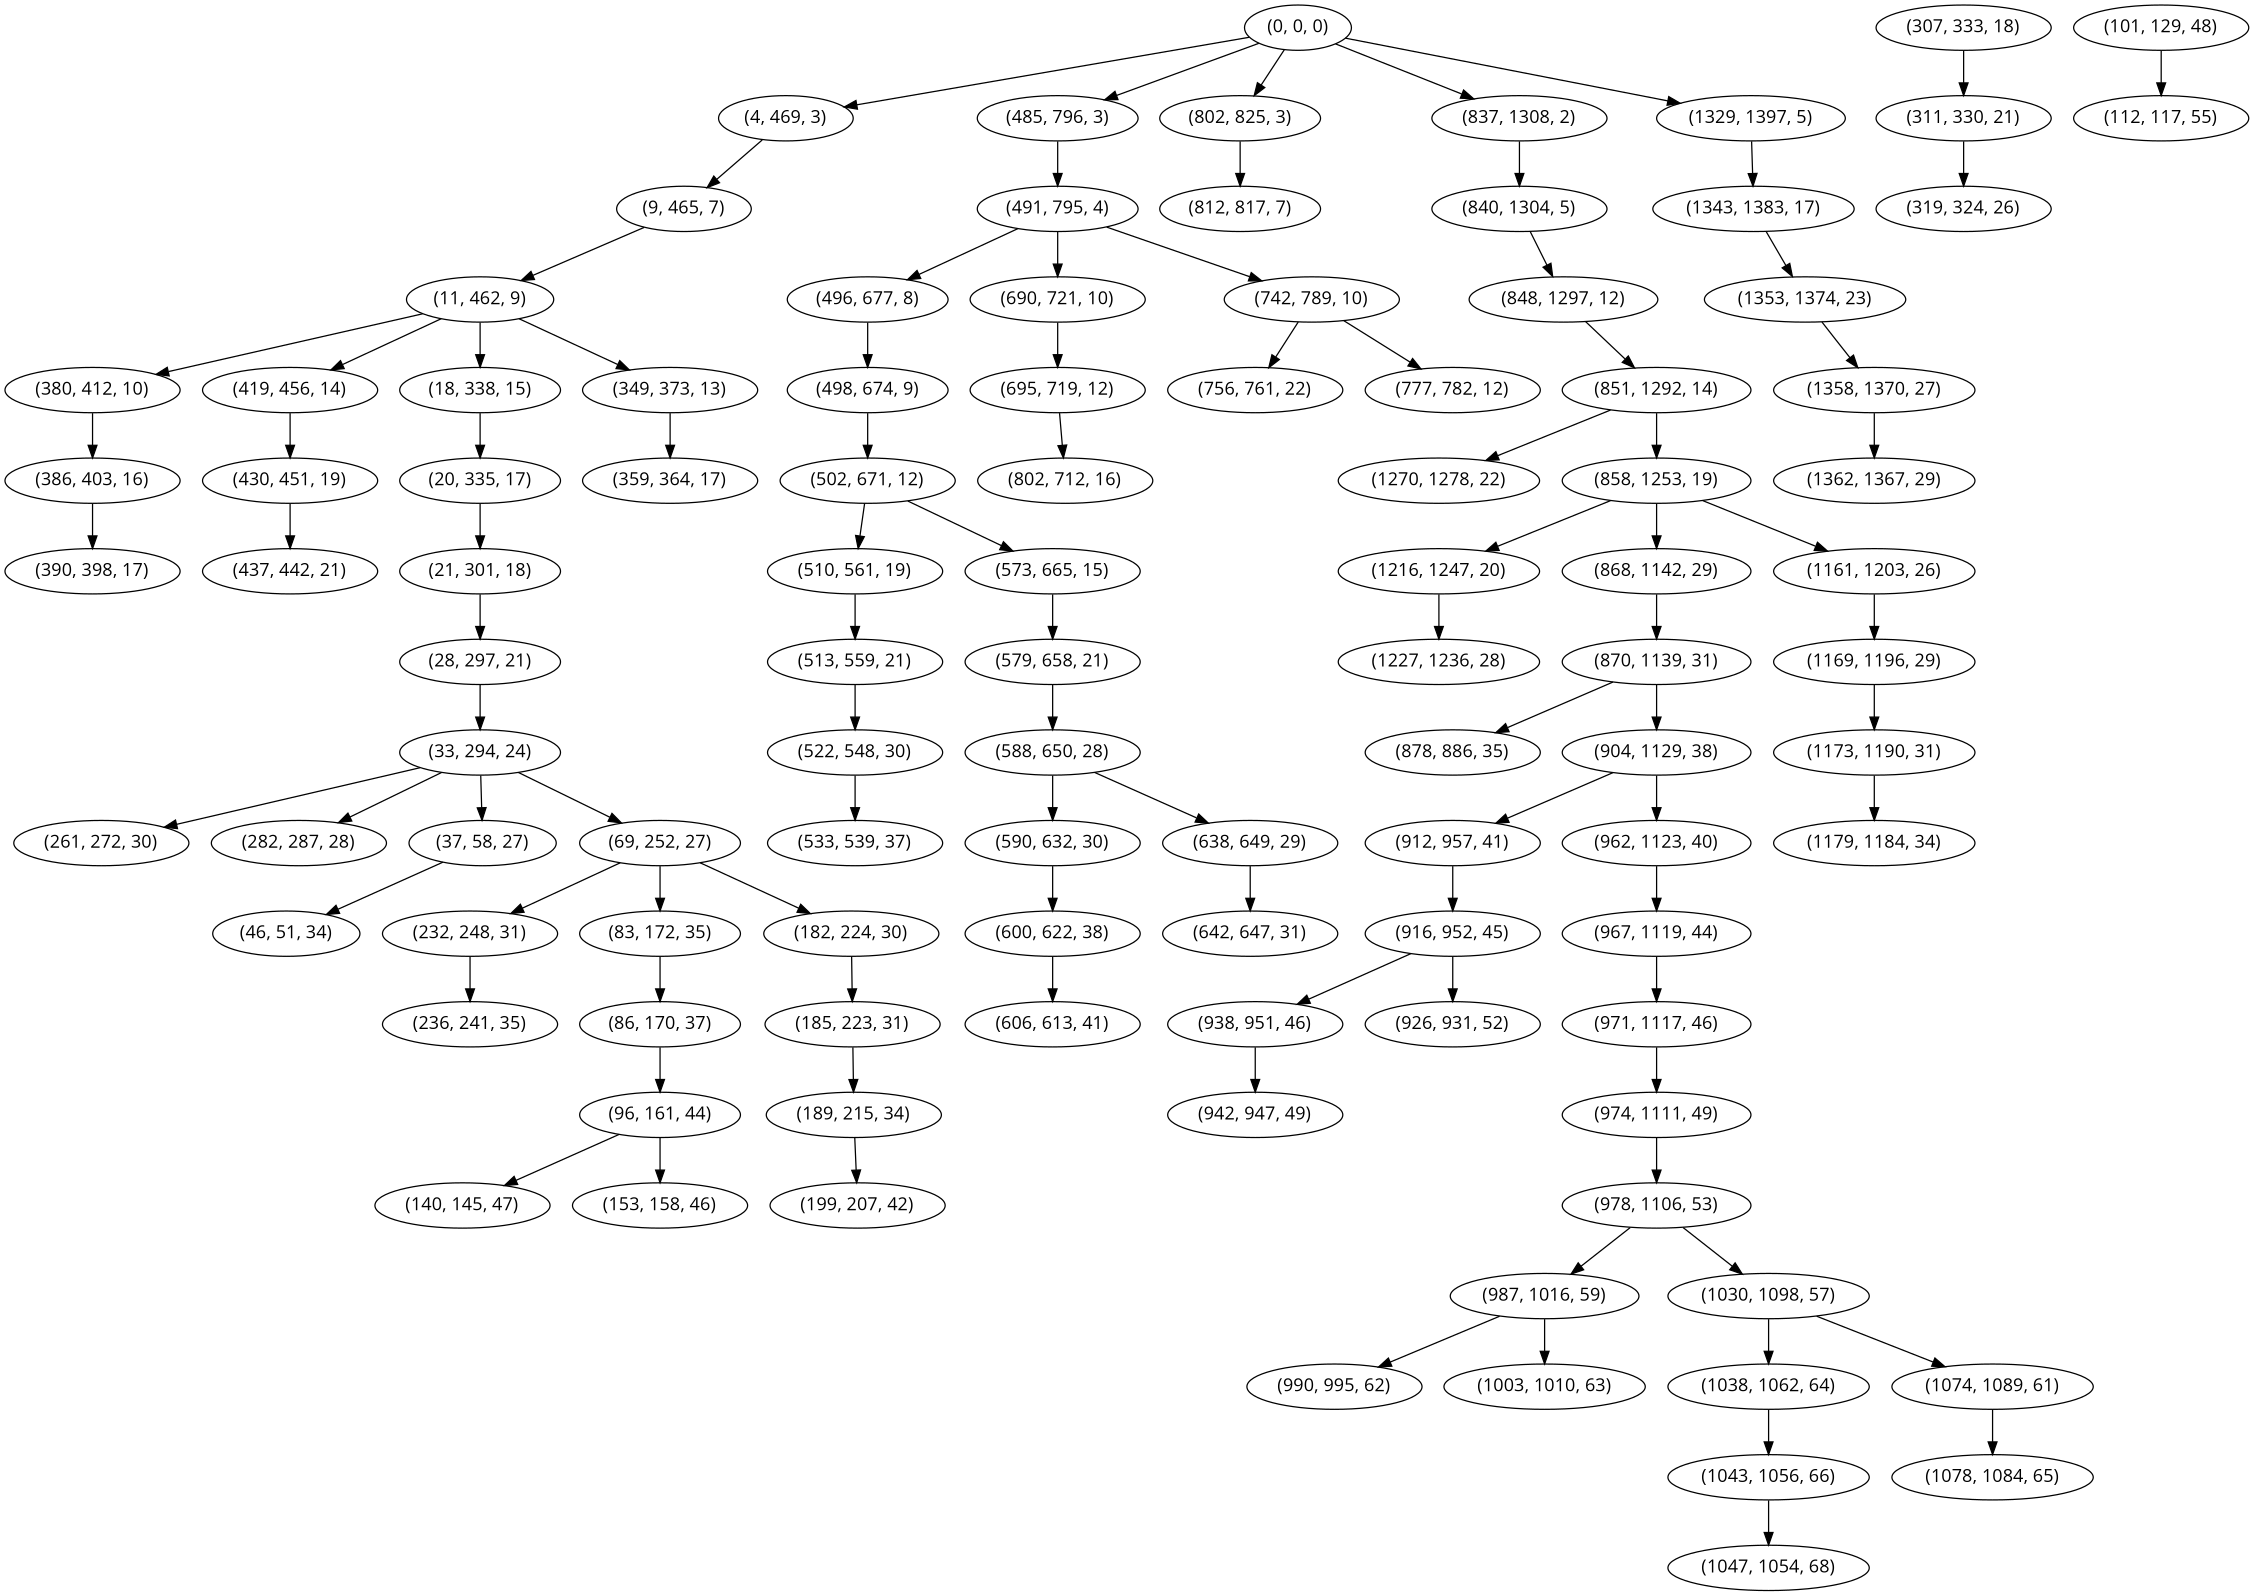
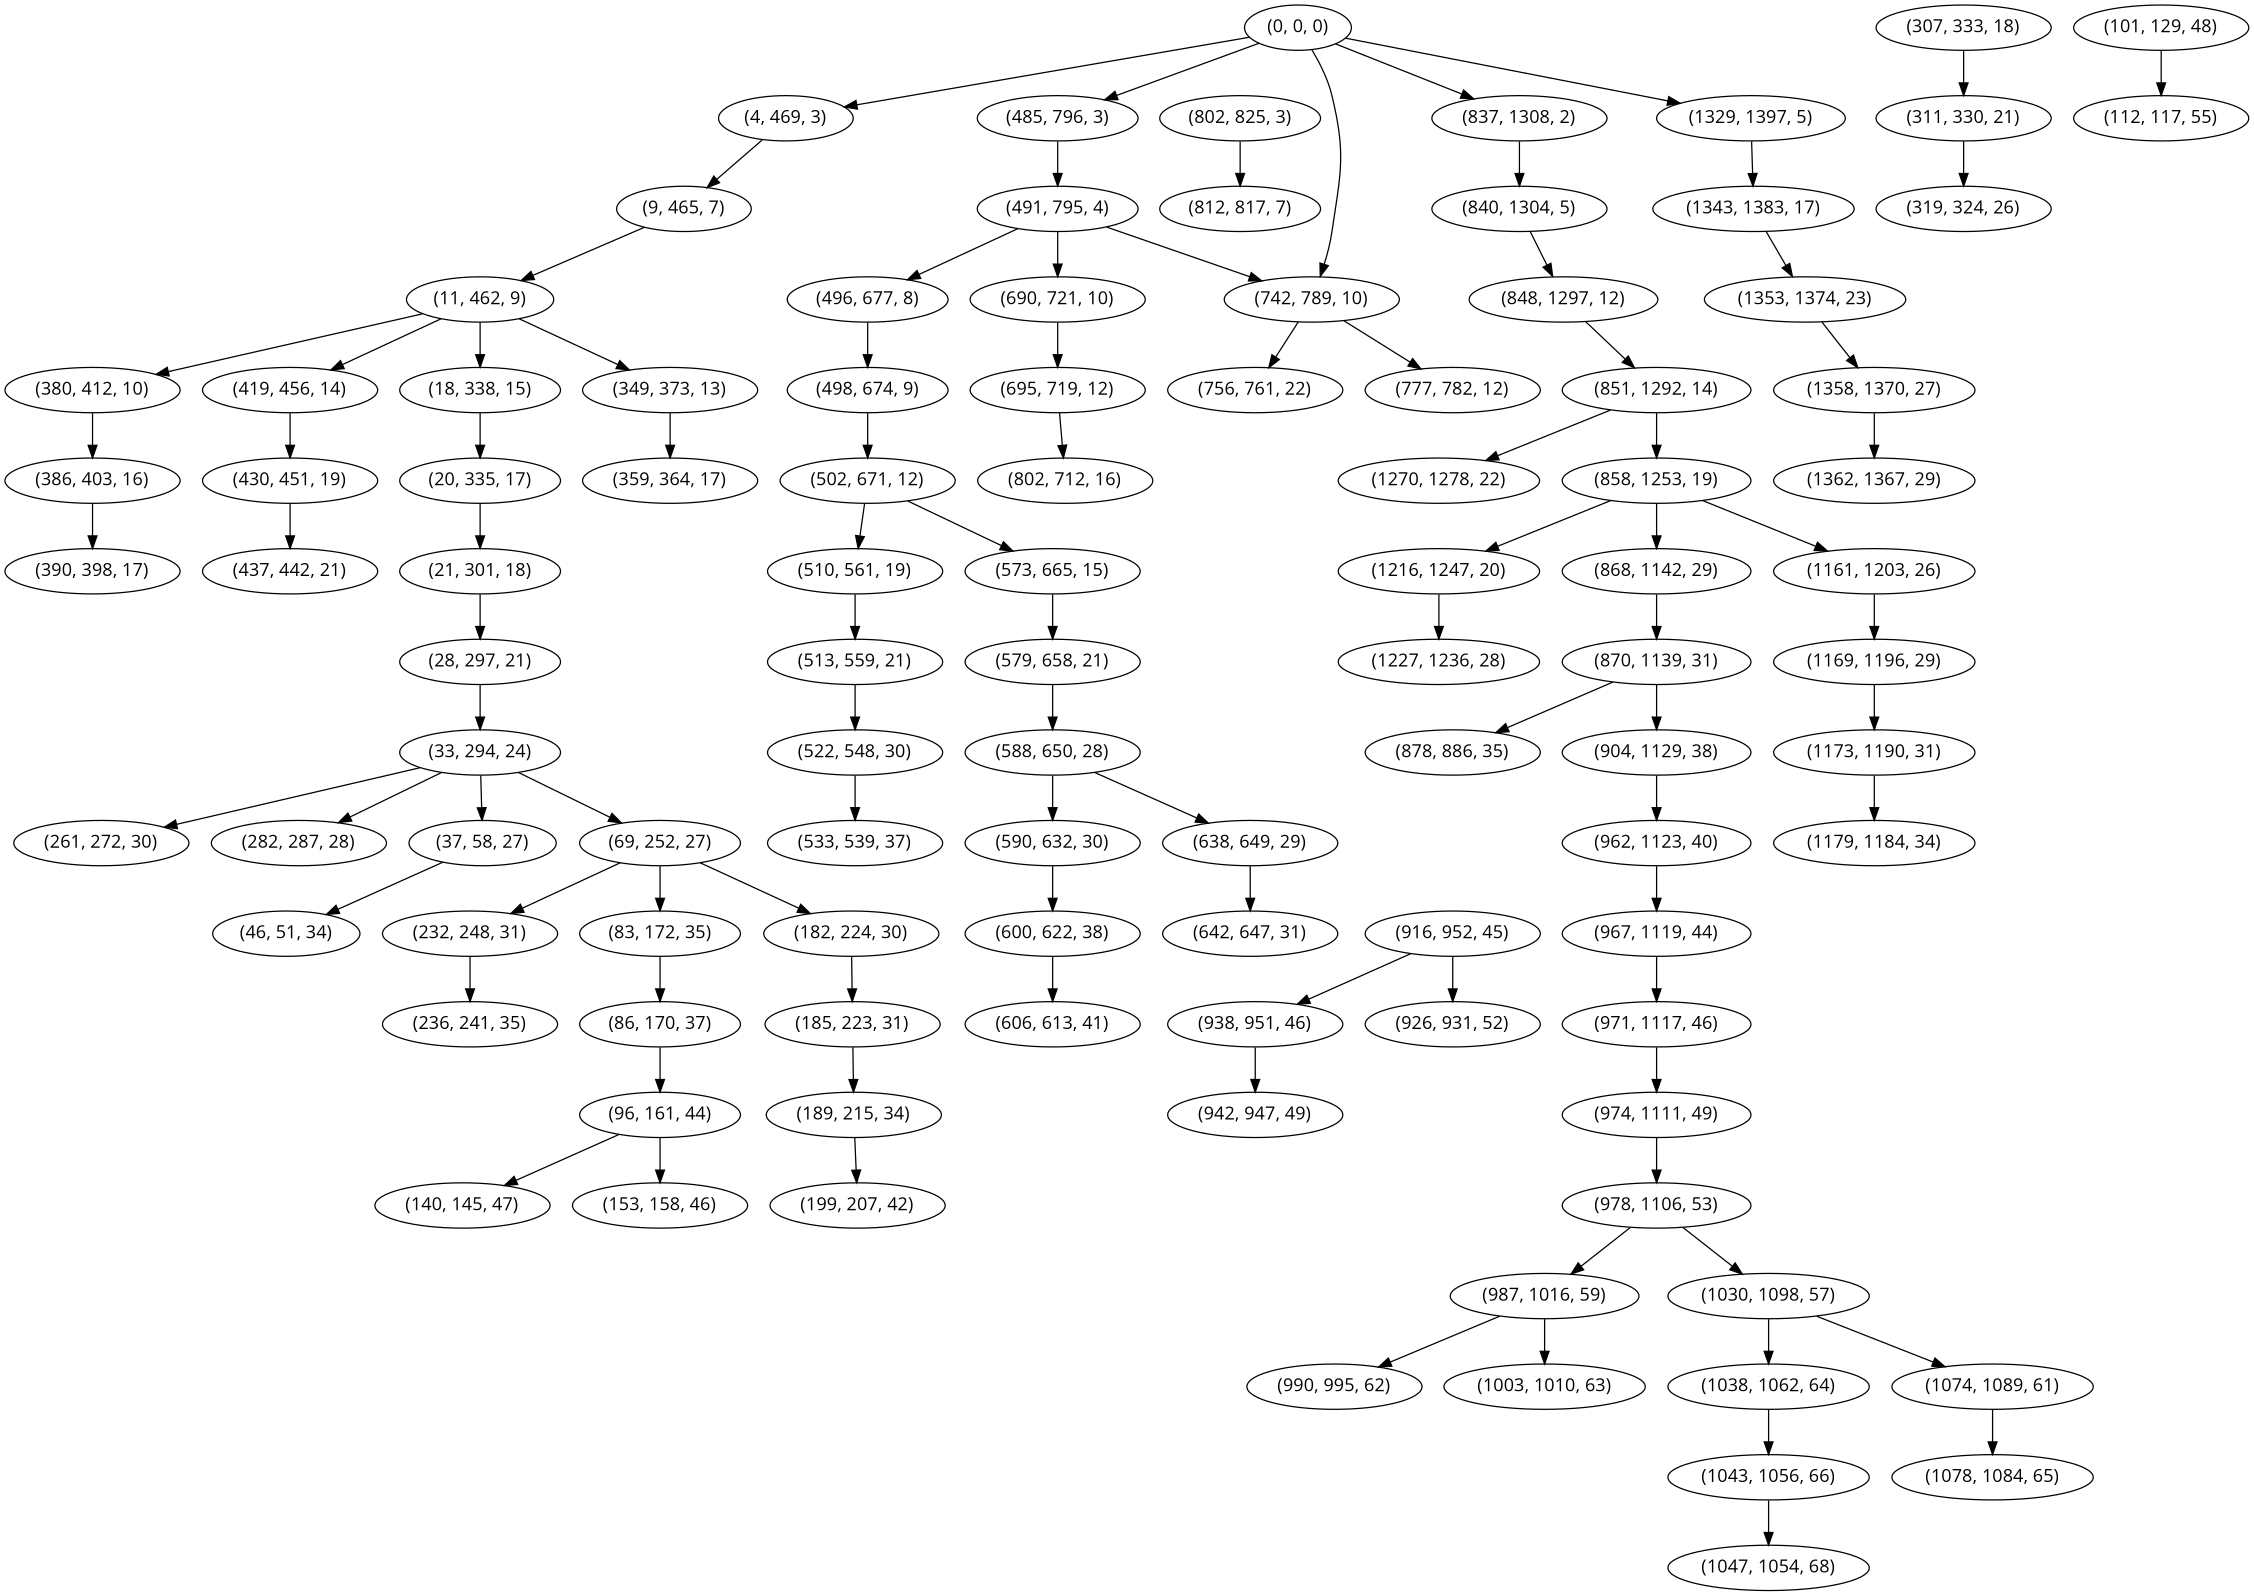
edge "(0, 0, 0)" -> "(802, 825, 3)": now "(0, 0, 0)" -> "(742, 789, 10)"
node "(912, 957, 41)": removed
